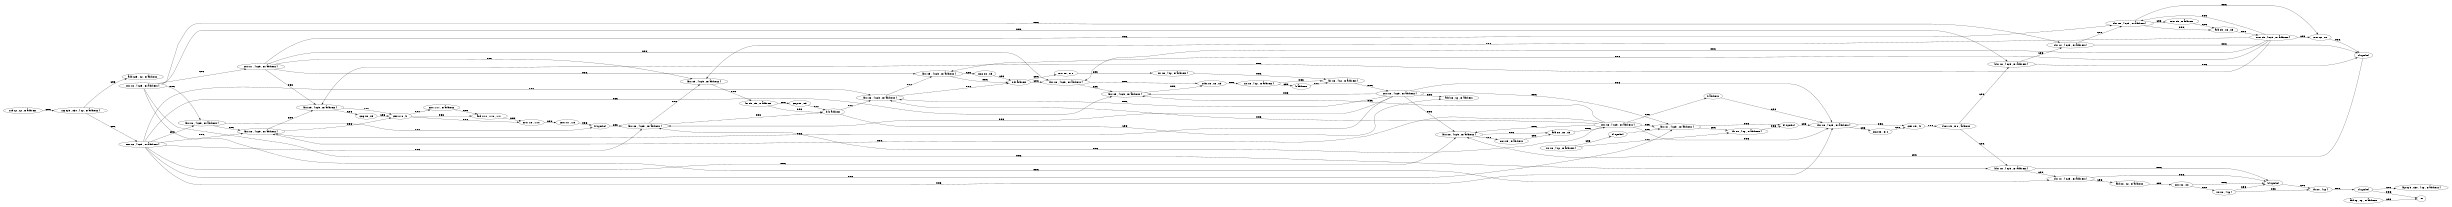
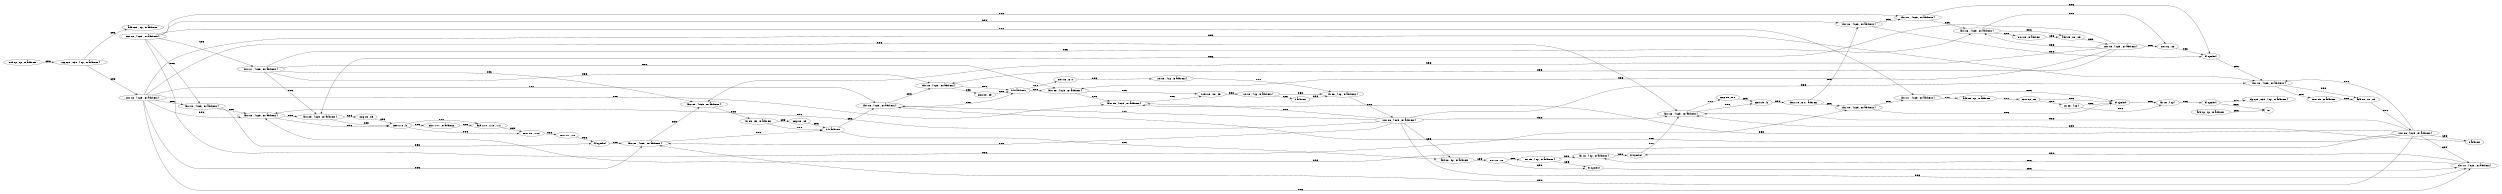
node "mov x0 , x8": added
